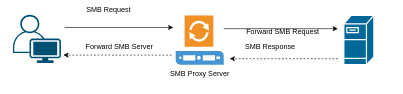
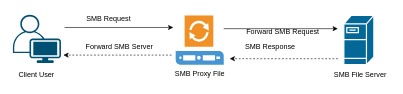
node "SMB Request": moved (108, 9) -> (108, 18)
node "SMB Proxy Server": label "SMB Proxy Server" -> "SMB Proxy File"
node "Client User": added
node "SMB File Server": added
